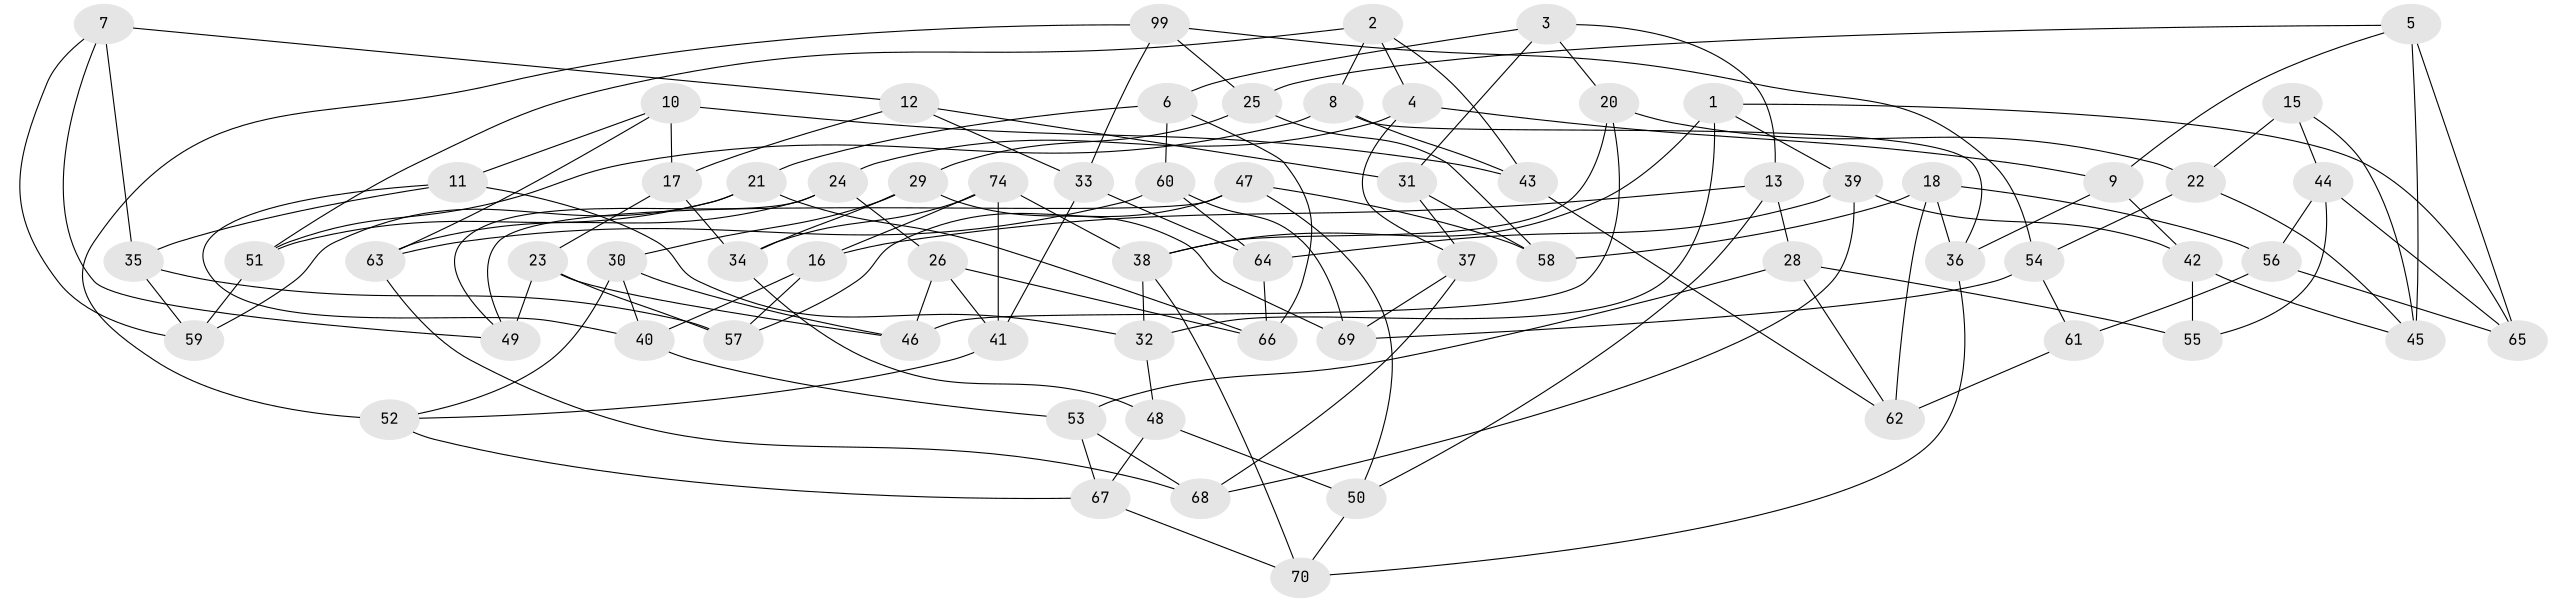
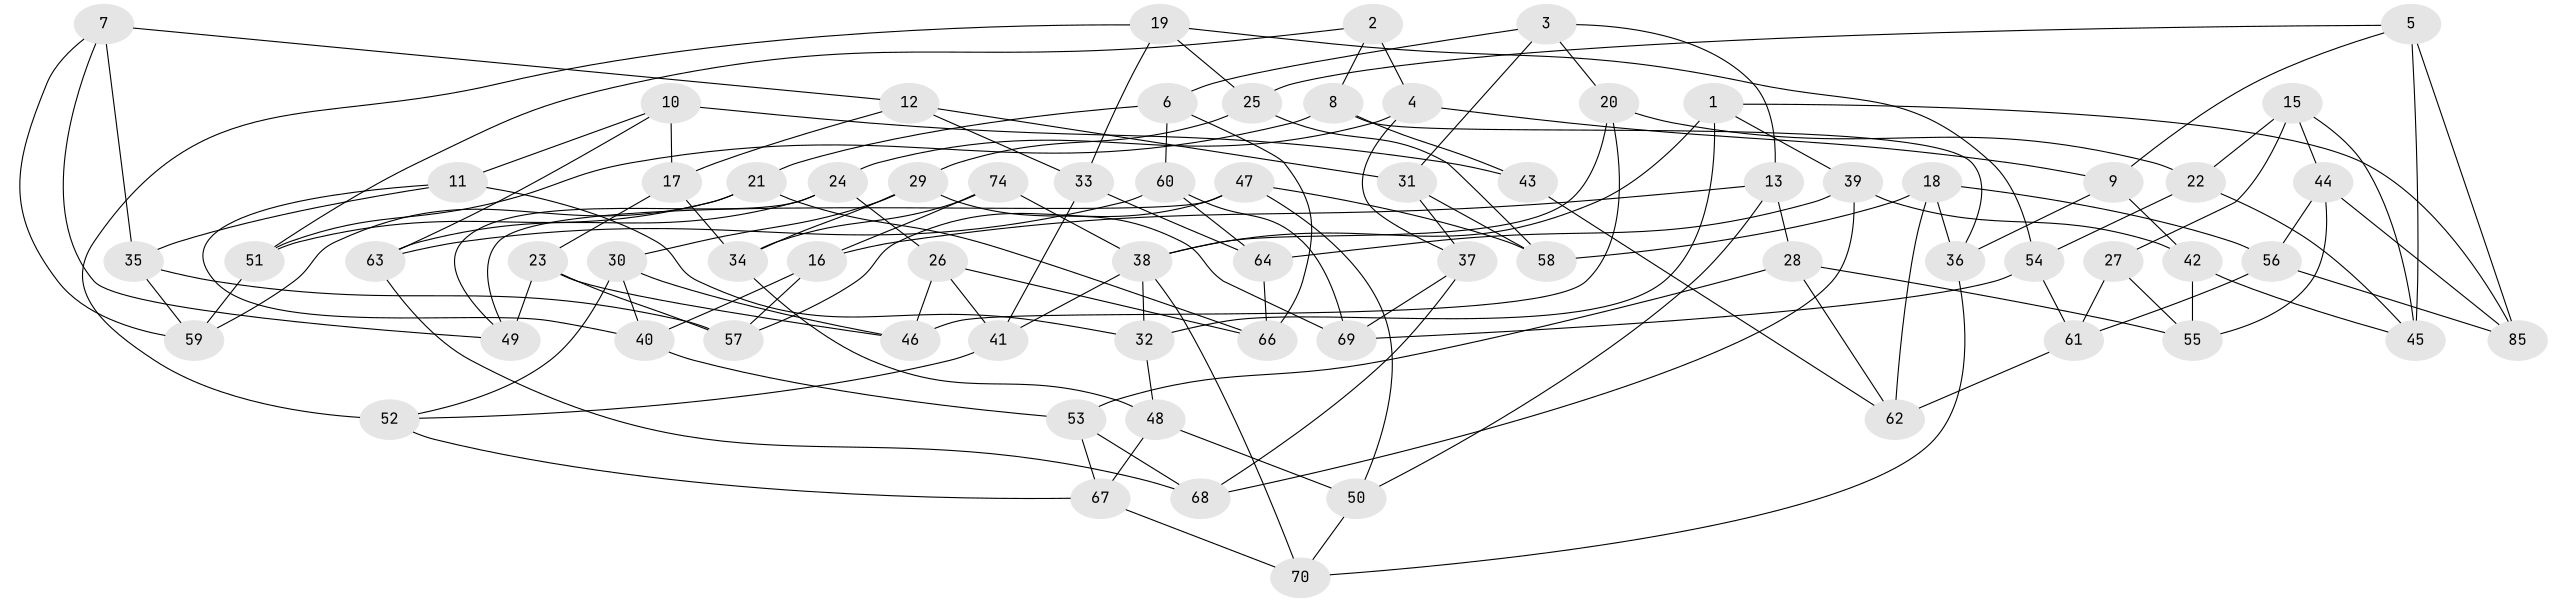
node "99": label "99" -> "19"
edge "2" -- "43": removed
edge "74" -- "41": now "38" -- "41"
node "27": added
node "65": label "65" -> "85"
